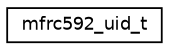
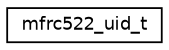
node "mfrc592_uid_t": label "mfrc592_uid_t" -> "mfrc522_uid_t"
